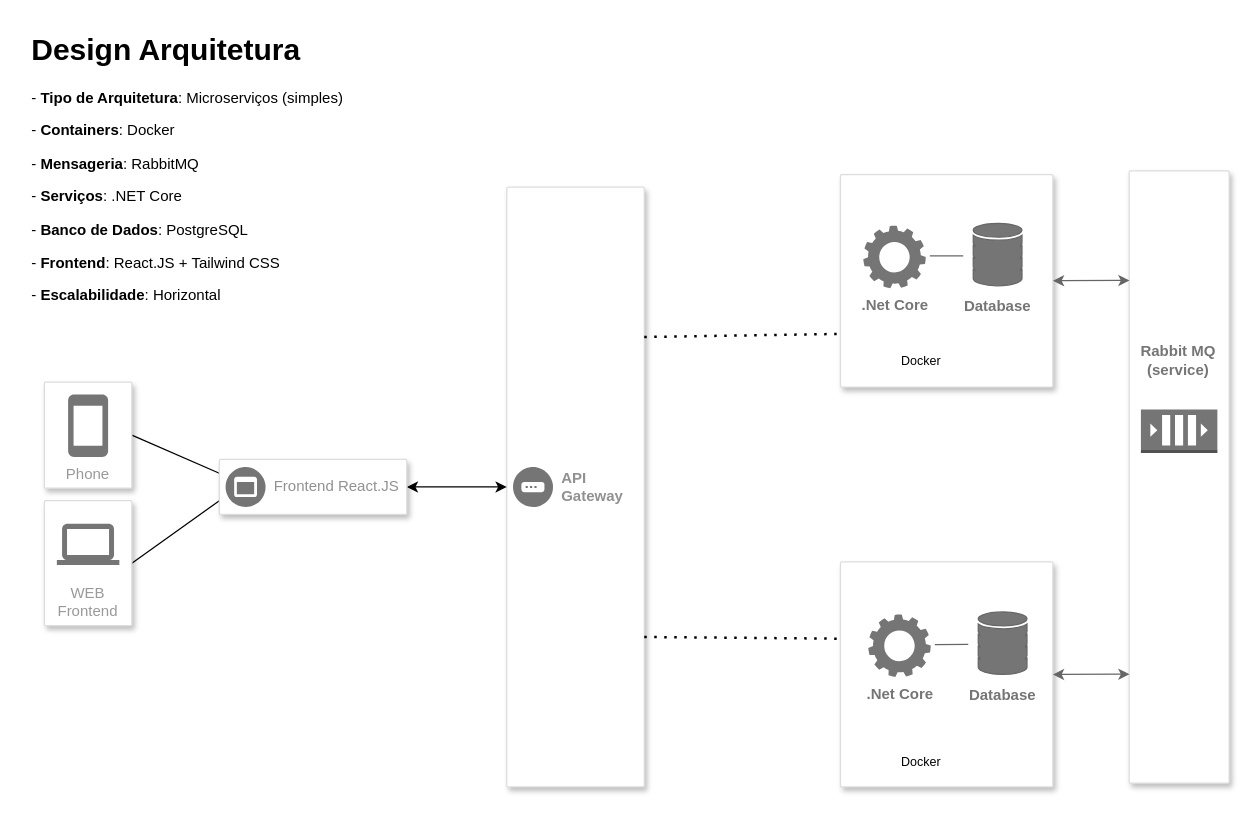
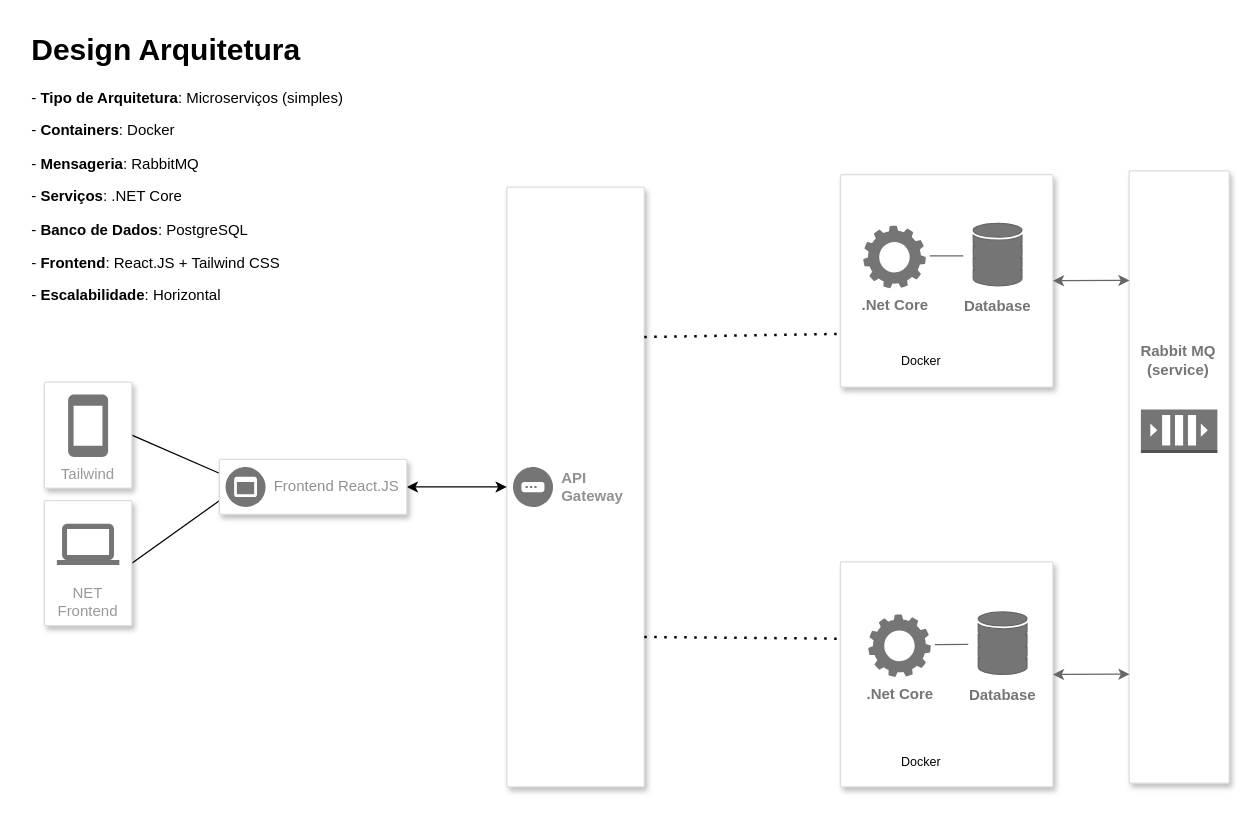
node "Phone": label "Phone" -> "Tailwind"
node "WEB Frontend": label "WEB Frontend" -> "NET Frontend"
